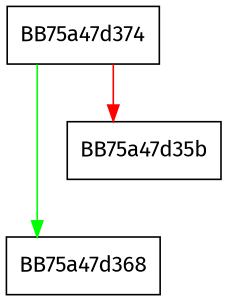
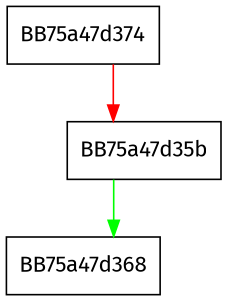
edge "BB75a47d374" -> "BB75a47d368": now "BB75a47d35b" -> "BB75a47d368"
